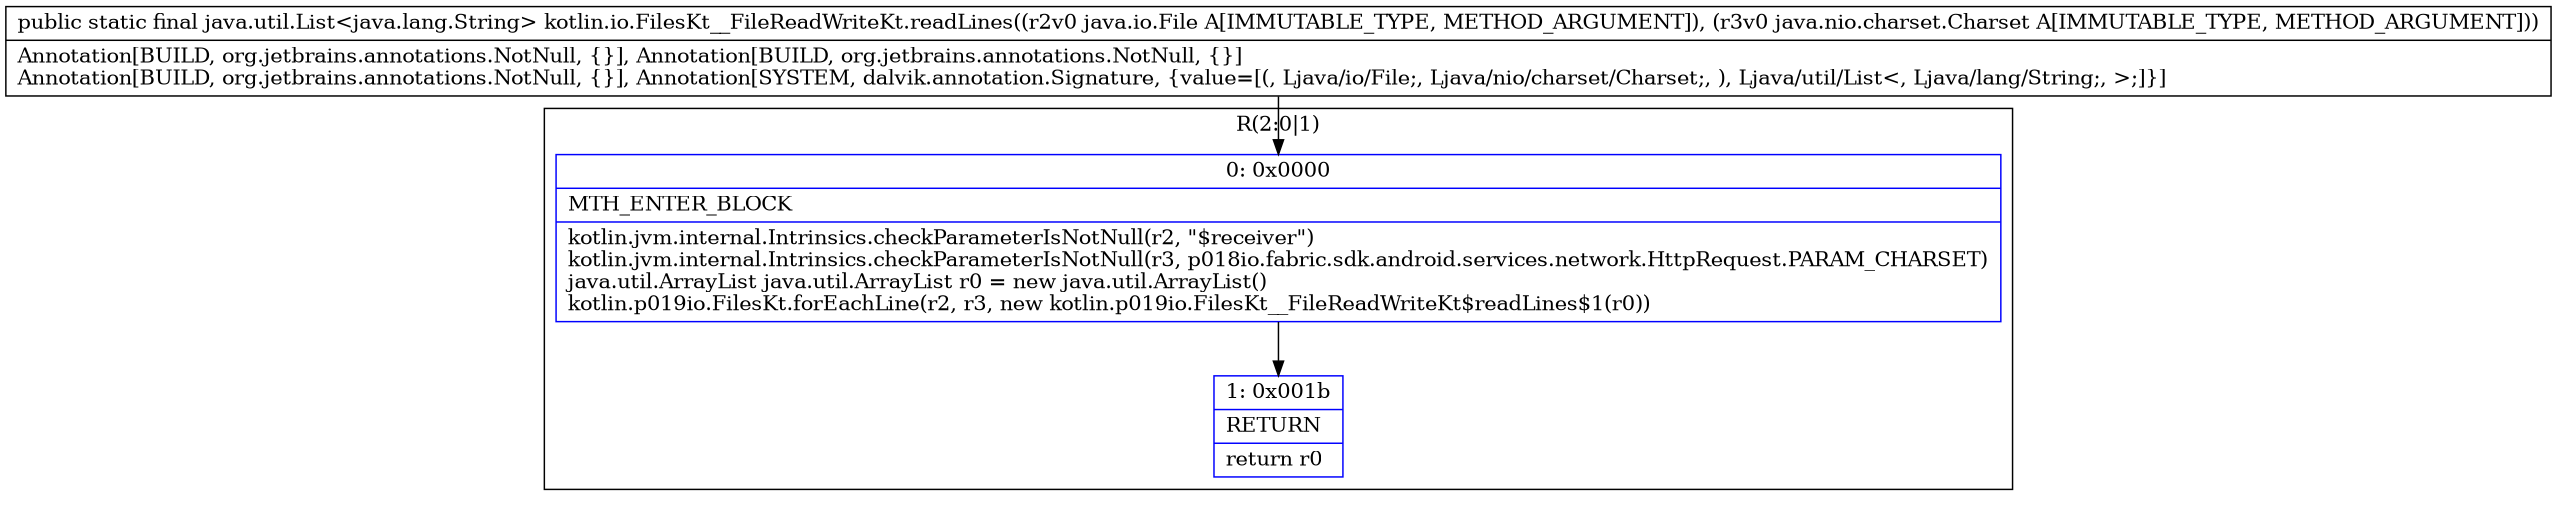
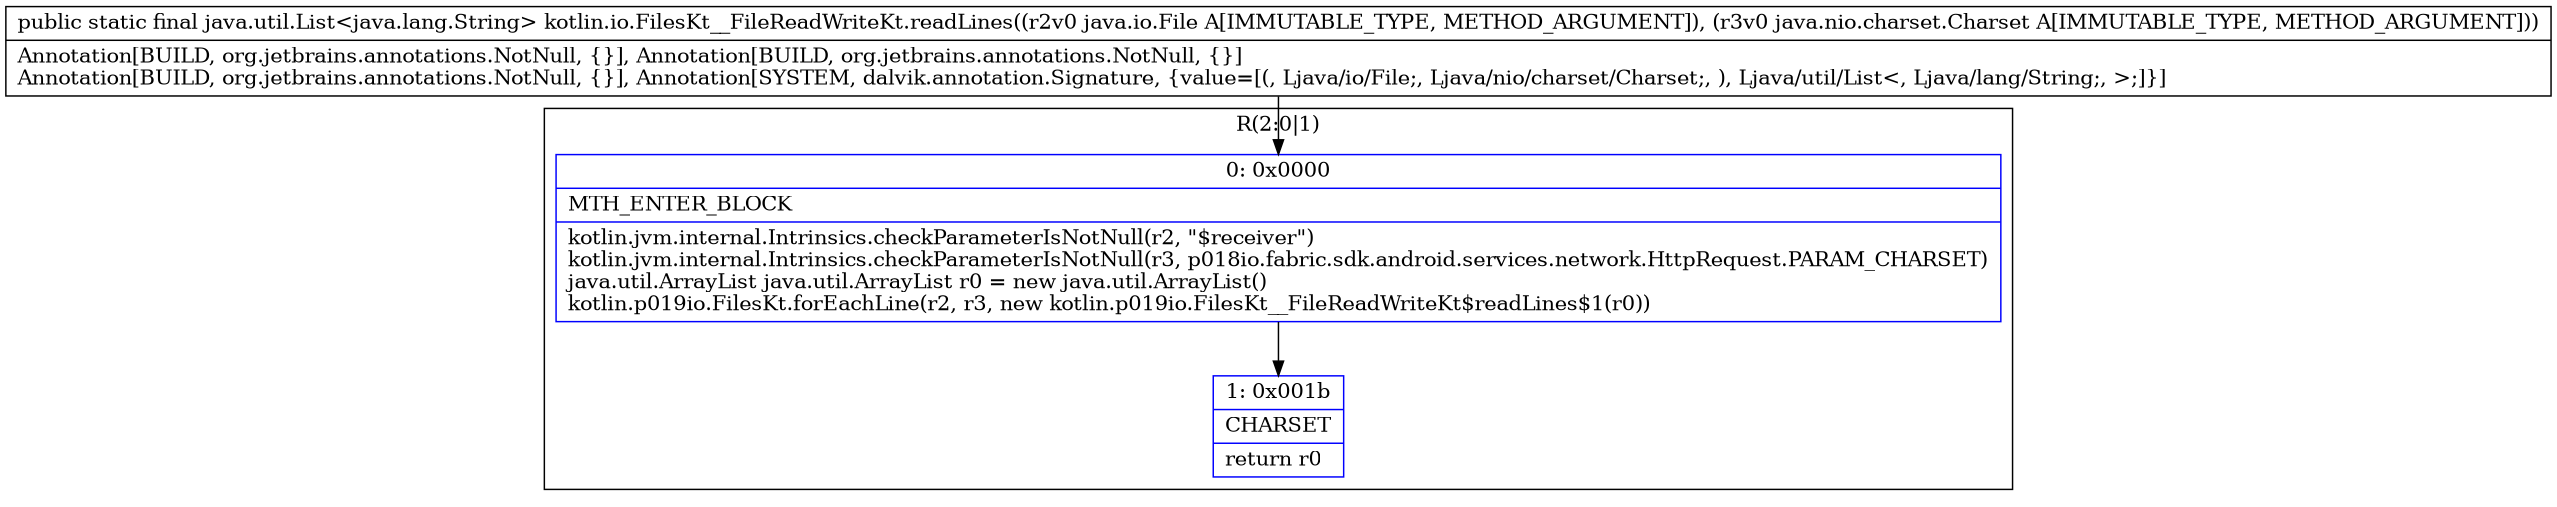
node "1: 0x001b": text "RETURN" -> "CHARSET"
